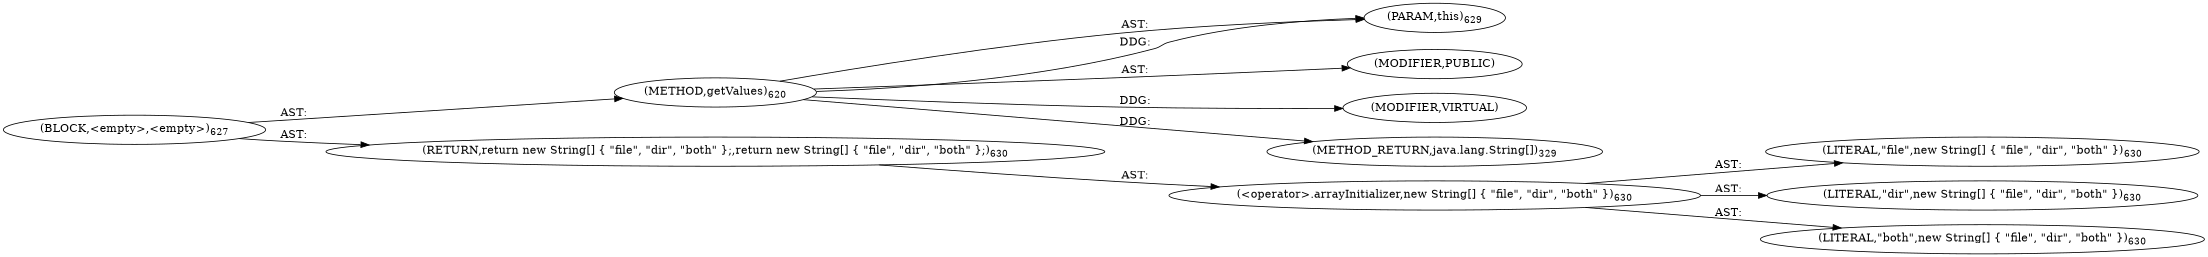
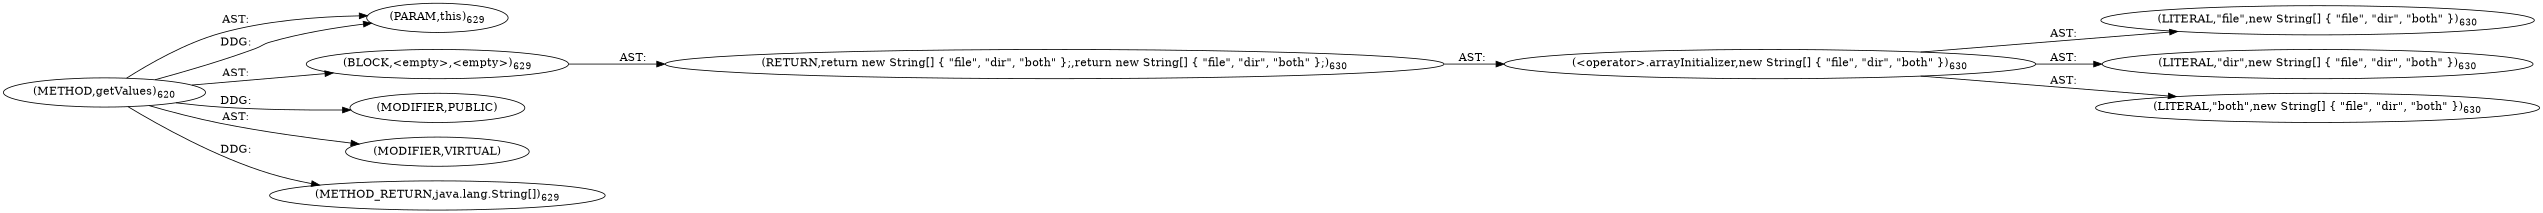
edge "(METHOD,getValues)" -> "(MODIFIER,PUBLIC)": label "AST: " -> "DDG: "
edge "(METHOD,getValues)" -> "(MODIFIER,VIRTUAL)": label "DDG: " -> "AST: "
edge "(BLOCK,<empty>,<empty>)" -> "(METHOD,getValues)": reversed
node "(BLOCK,<empty>,<empty>)": text "627" -> "629"
node "(METHOD_RETURN,java.lang.String[])": text "329" -> "629"
